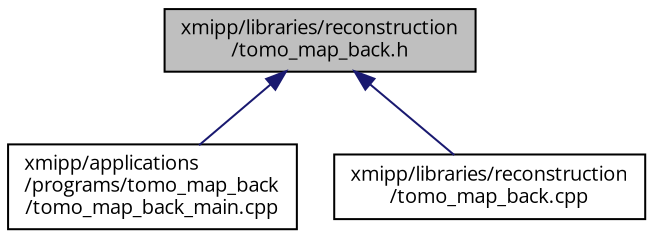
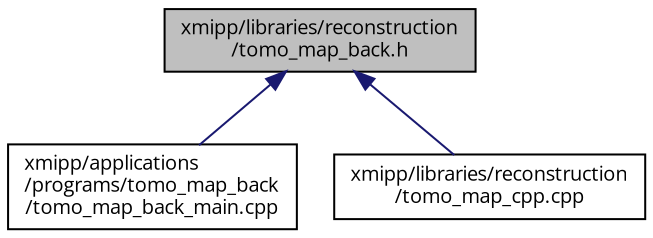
node "xmipp/libraries/reconstruction /tomo_map_back.cpp": label "xmipp/libraries/reconstruction /tomo_map_back.cpp" -> "xmipp/libraries/reconstruction /tomo_map_cpp.cpp"
